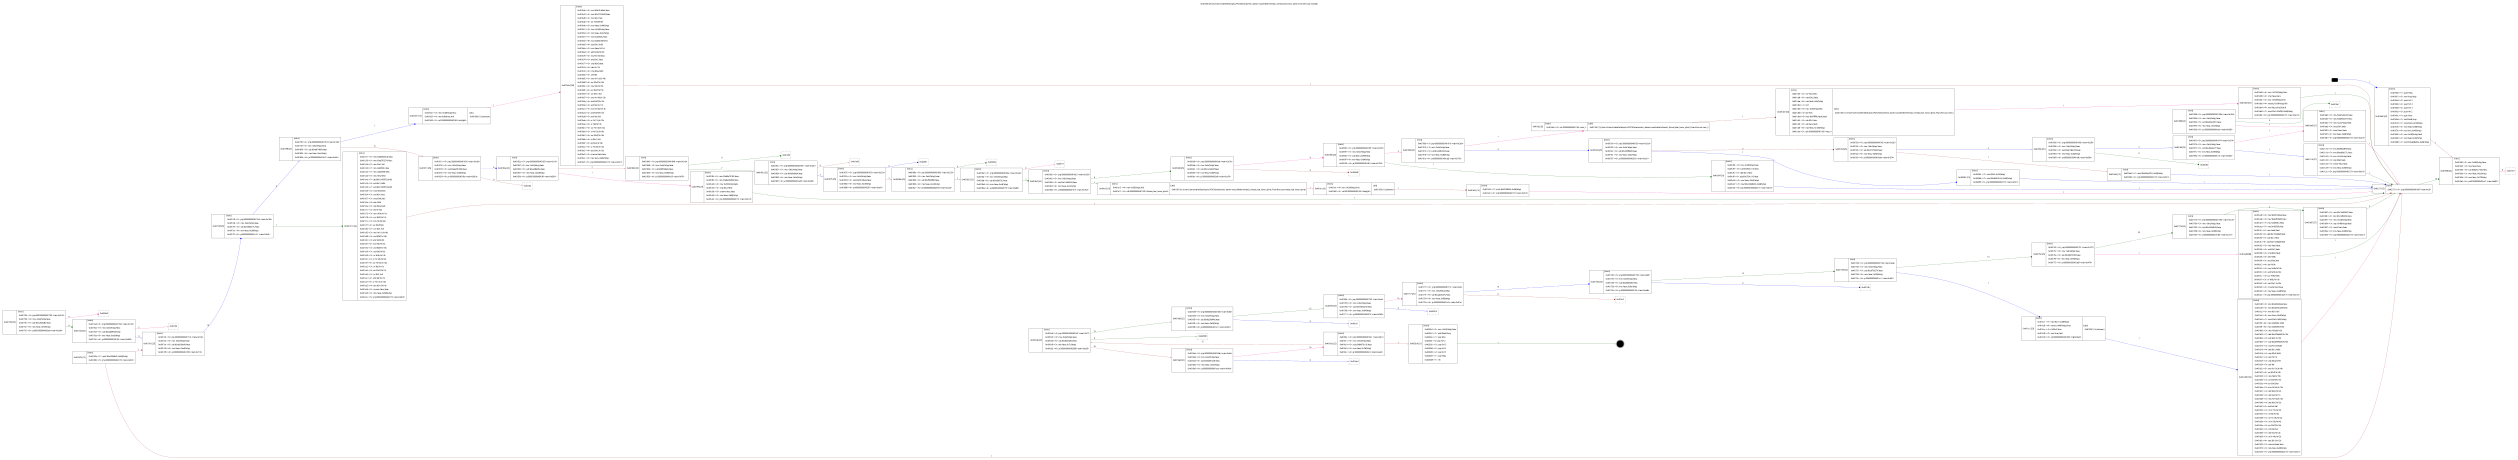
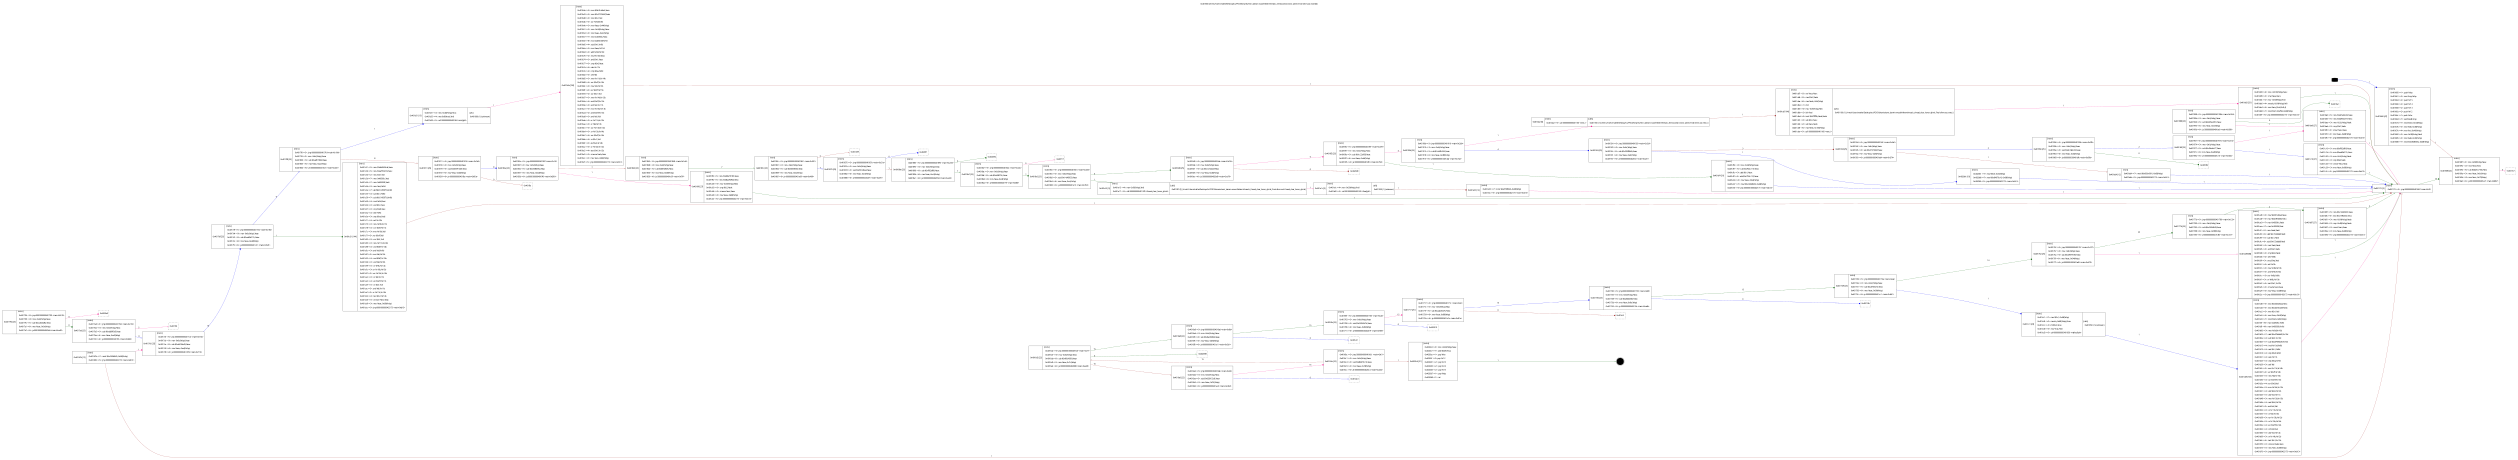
node "0x401e5f": removed
